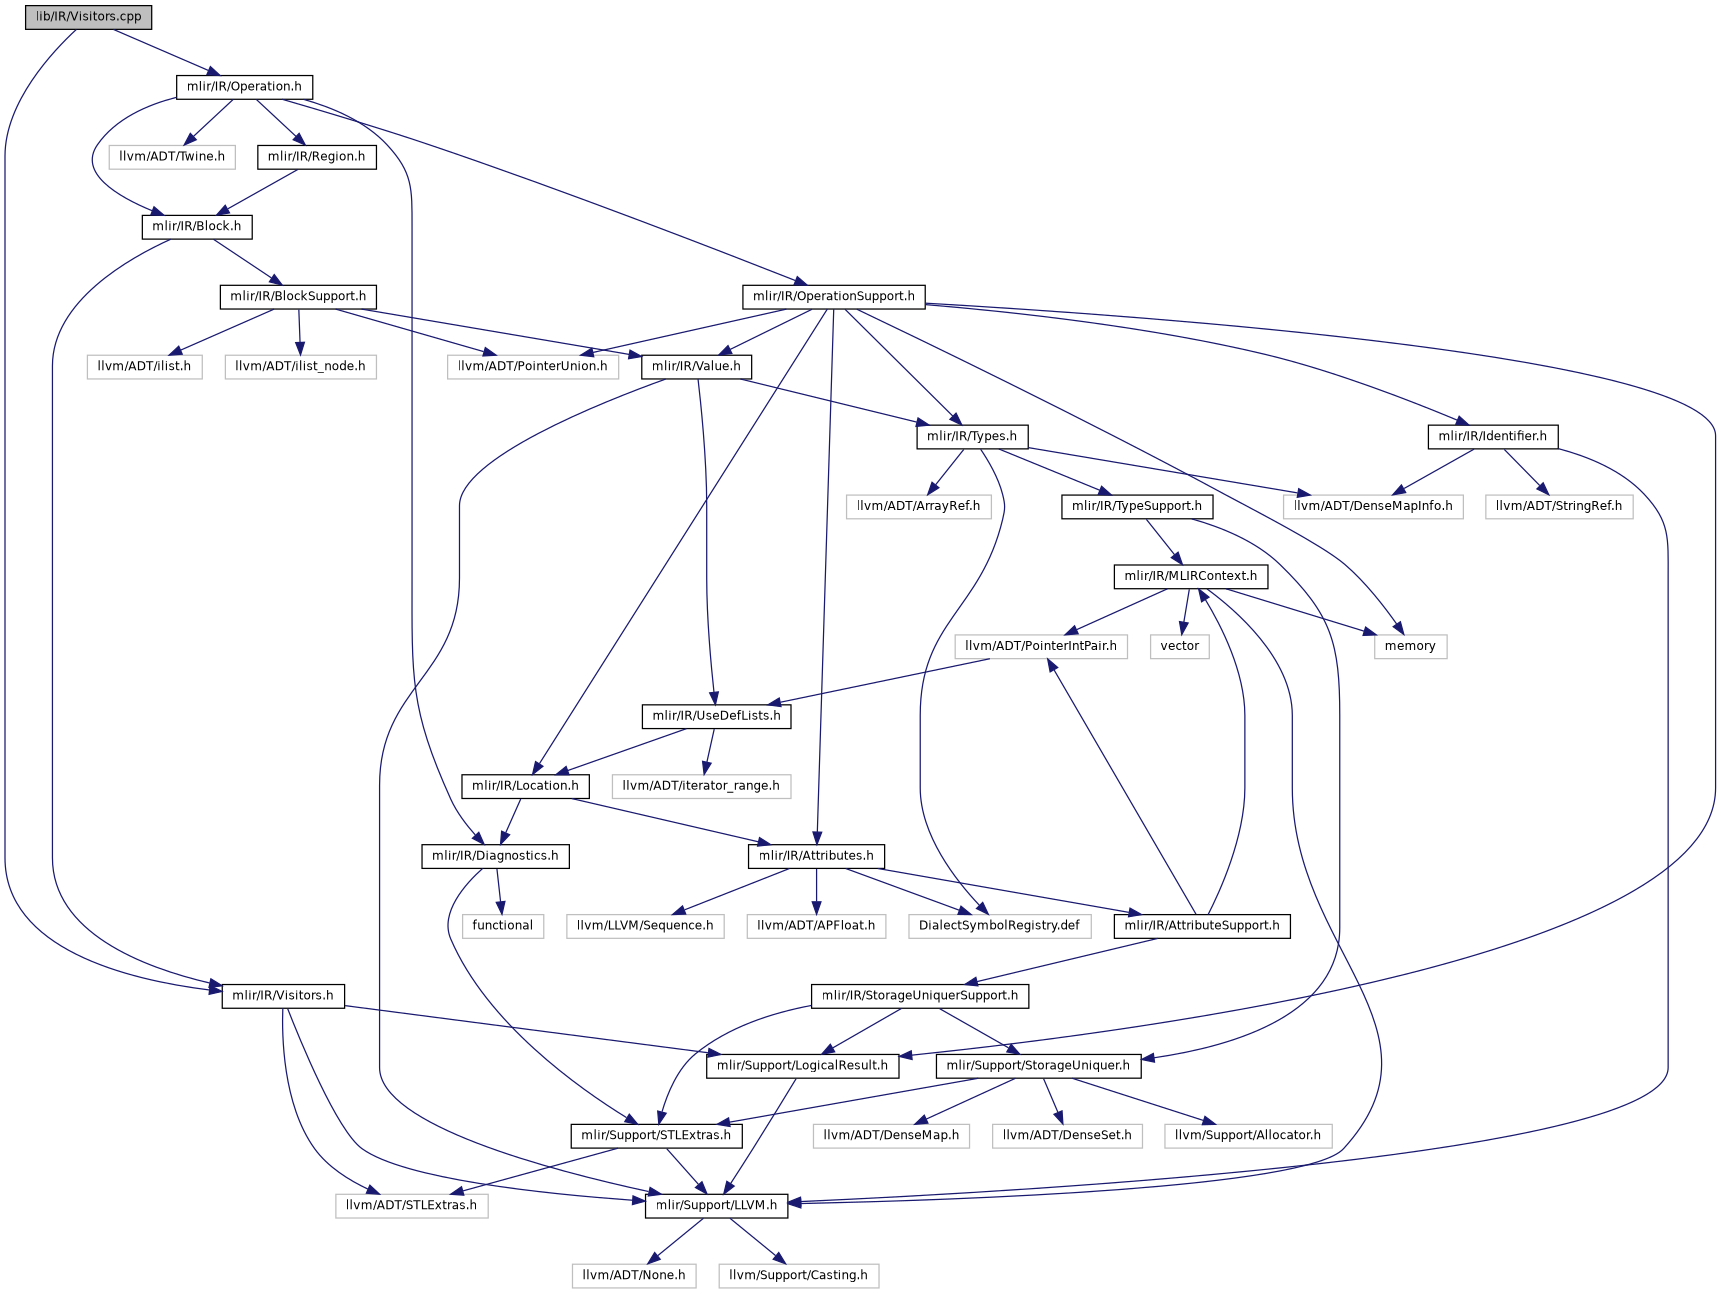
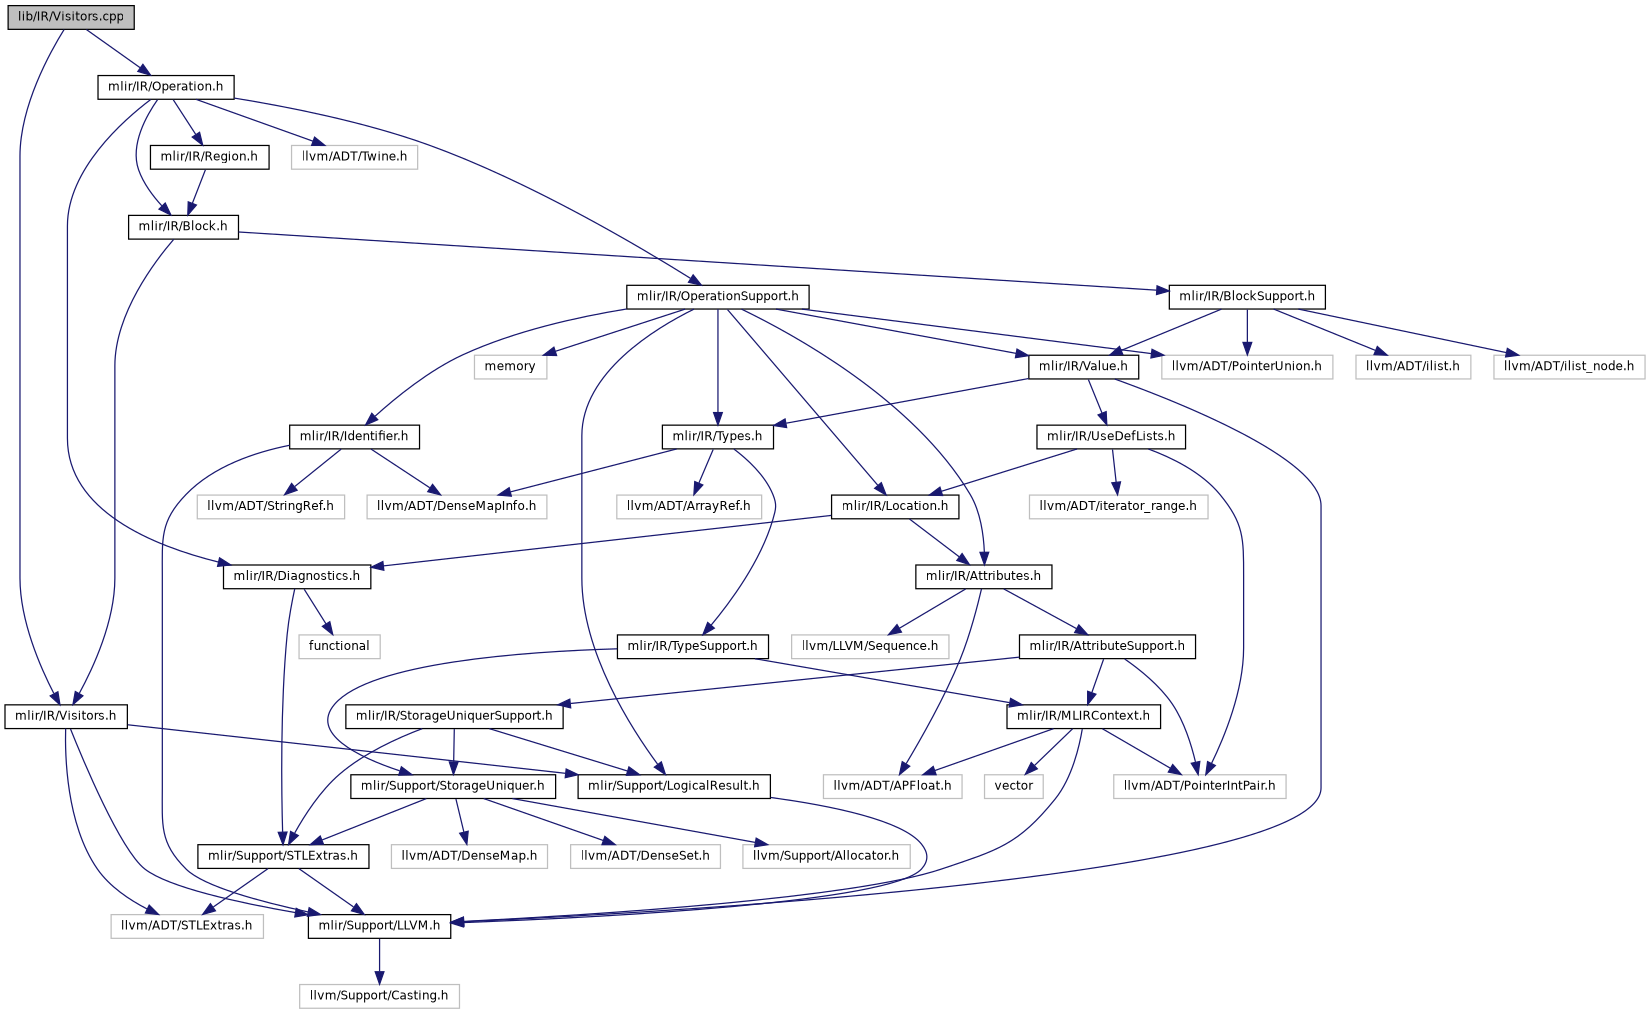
edge "mlir/IR/MLIRContext.h" -> "memory": now "mlir/IR/MLIRContext.h" -> "llvm/ADT/APFloat.h"
edge "llvm/ADT/PointerIntPair.h" -> "mlir/IR/UseDefLists.h": reversed
node "DialectSymbolRegistry.def": removed
node "llvm/ADT/None.h": removed
